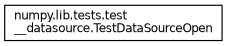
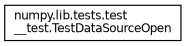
node "numpy.lib.tests.test __datasource.TestDataSourceOpen": label "numpy.lib.tests.test __datasource.TestDataSourceOpen" -> "numpy.lib.tests.test __test.TestDataSourceOpen"
